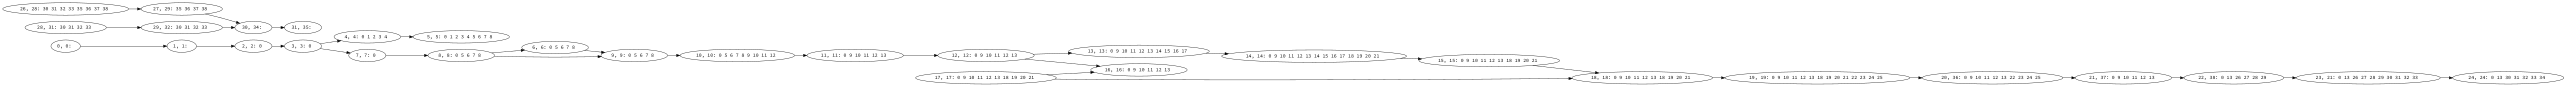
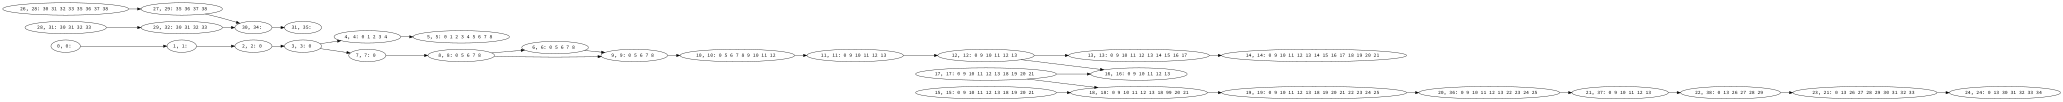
edge "14, 14: 0 9 10 11 12 13 14 15 16 17 18 19 20 21" -> "15, 15: 0 9 10 11 12 13 18 19 20 21": removed
node "18, 18: 0 9 10 11 12 13 18 19 20 21": label "18, 18: 0 9 10 11 12 13 18 19 20 21" -> "18, 18: 0 9 10 11 12 13 18 99 20 21"
